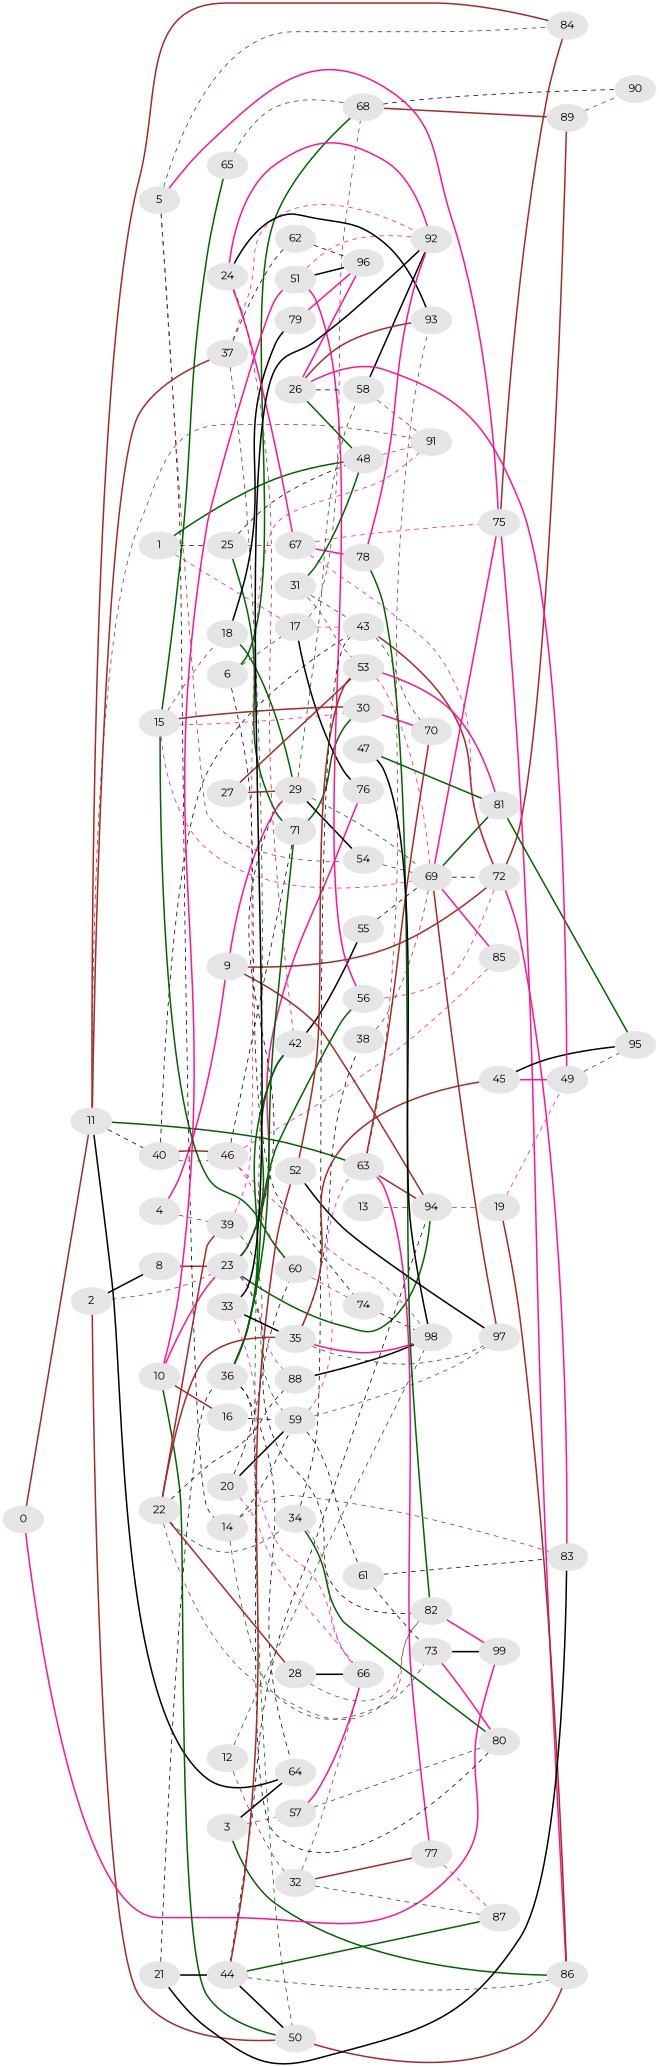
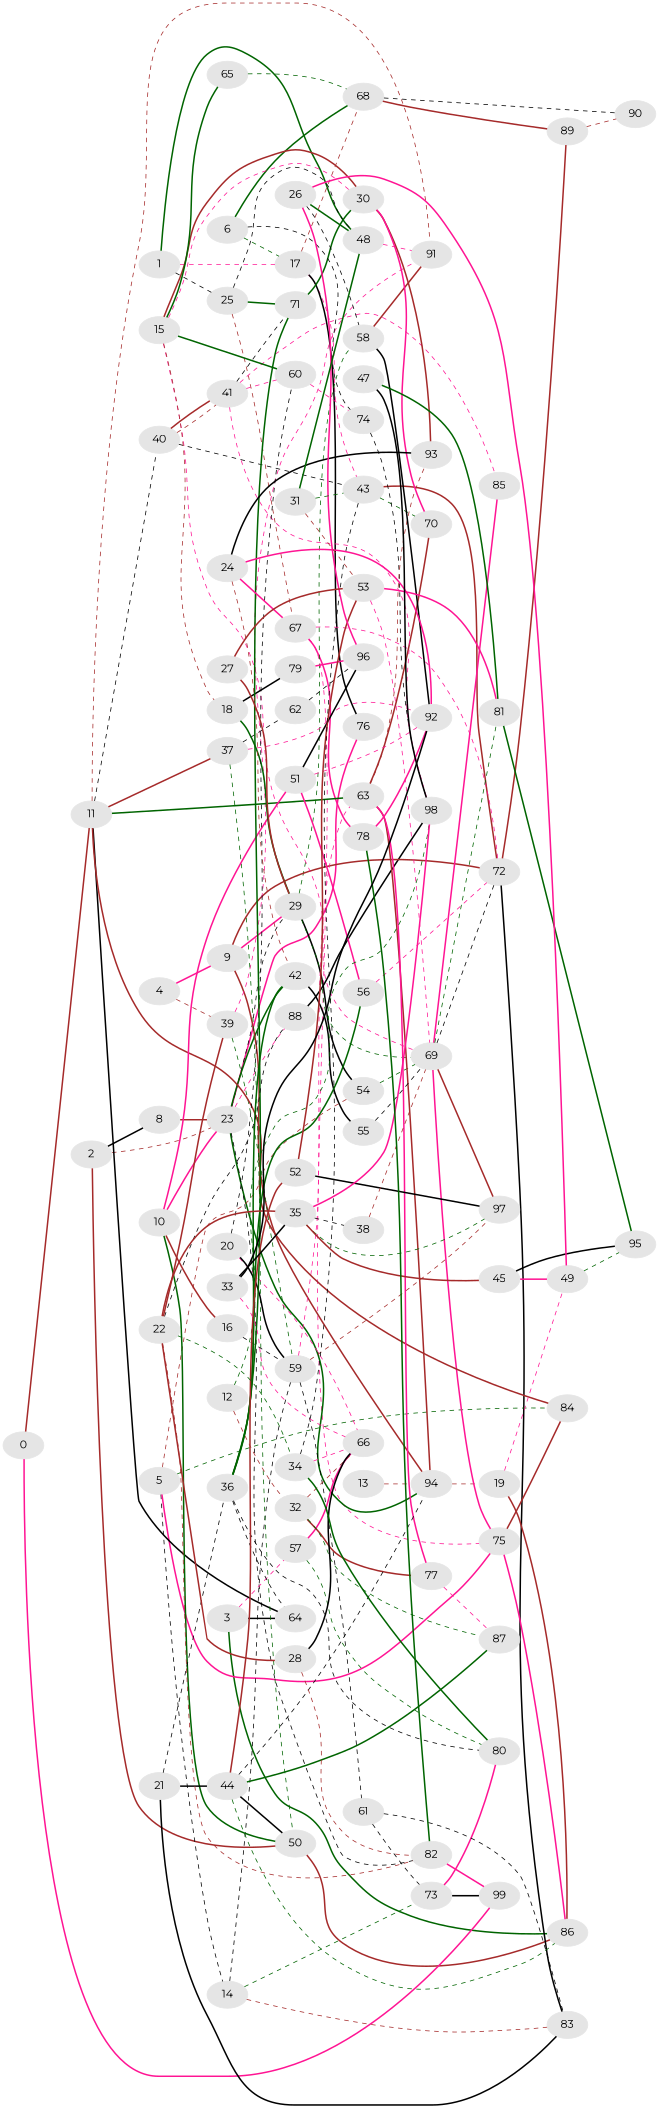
edge "93" -- "26": now "93" -- "30"
edge "58" -- "91": style dashed -> bold
edge "81" -- "69": style bold -> dashed
node "46": label "46" -> "41"
edge "72" -- "83": color deeppink -> black
